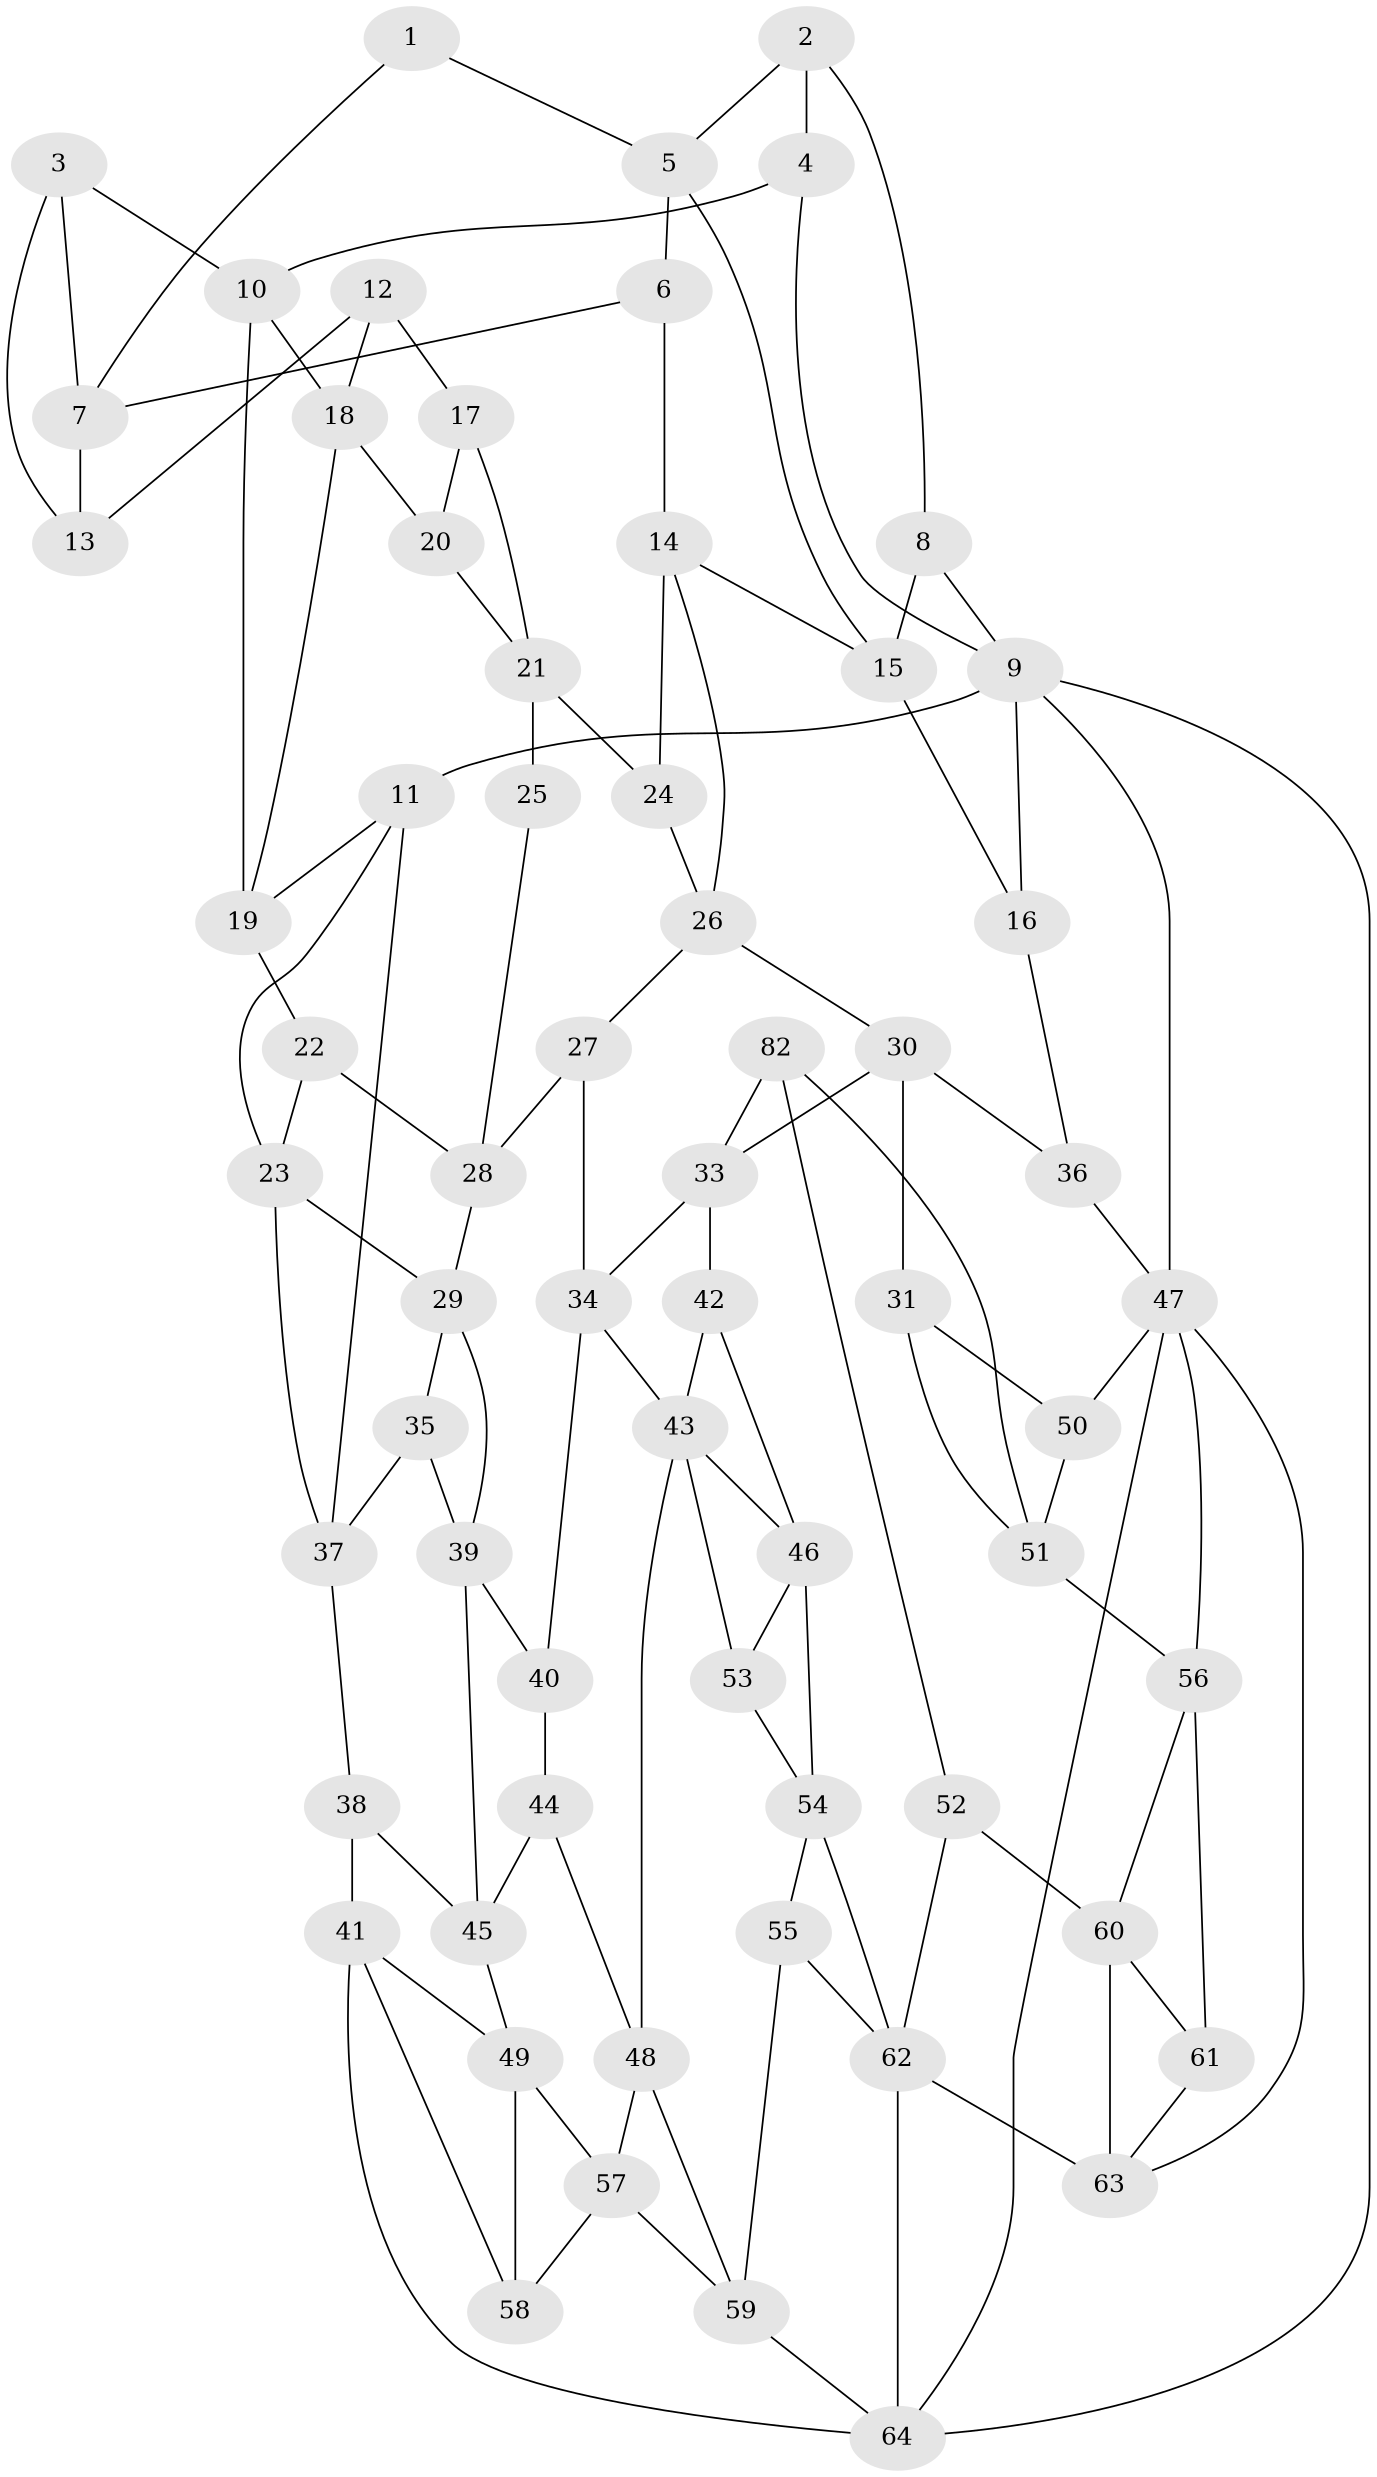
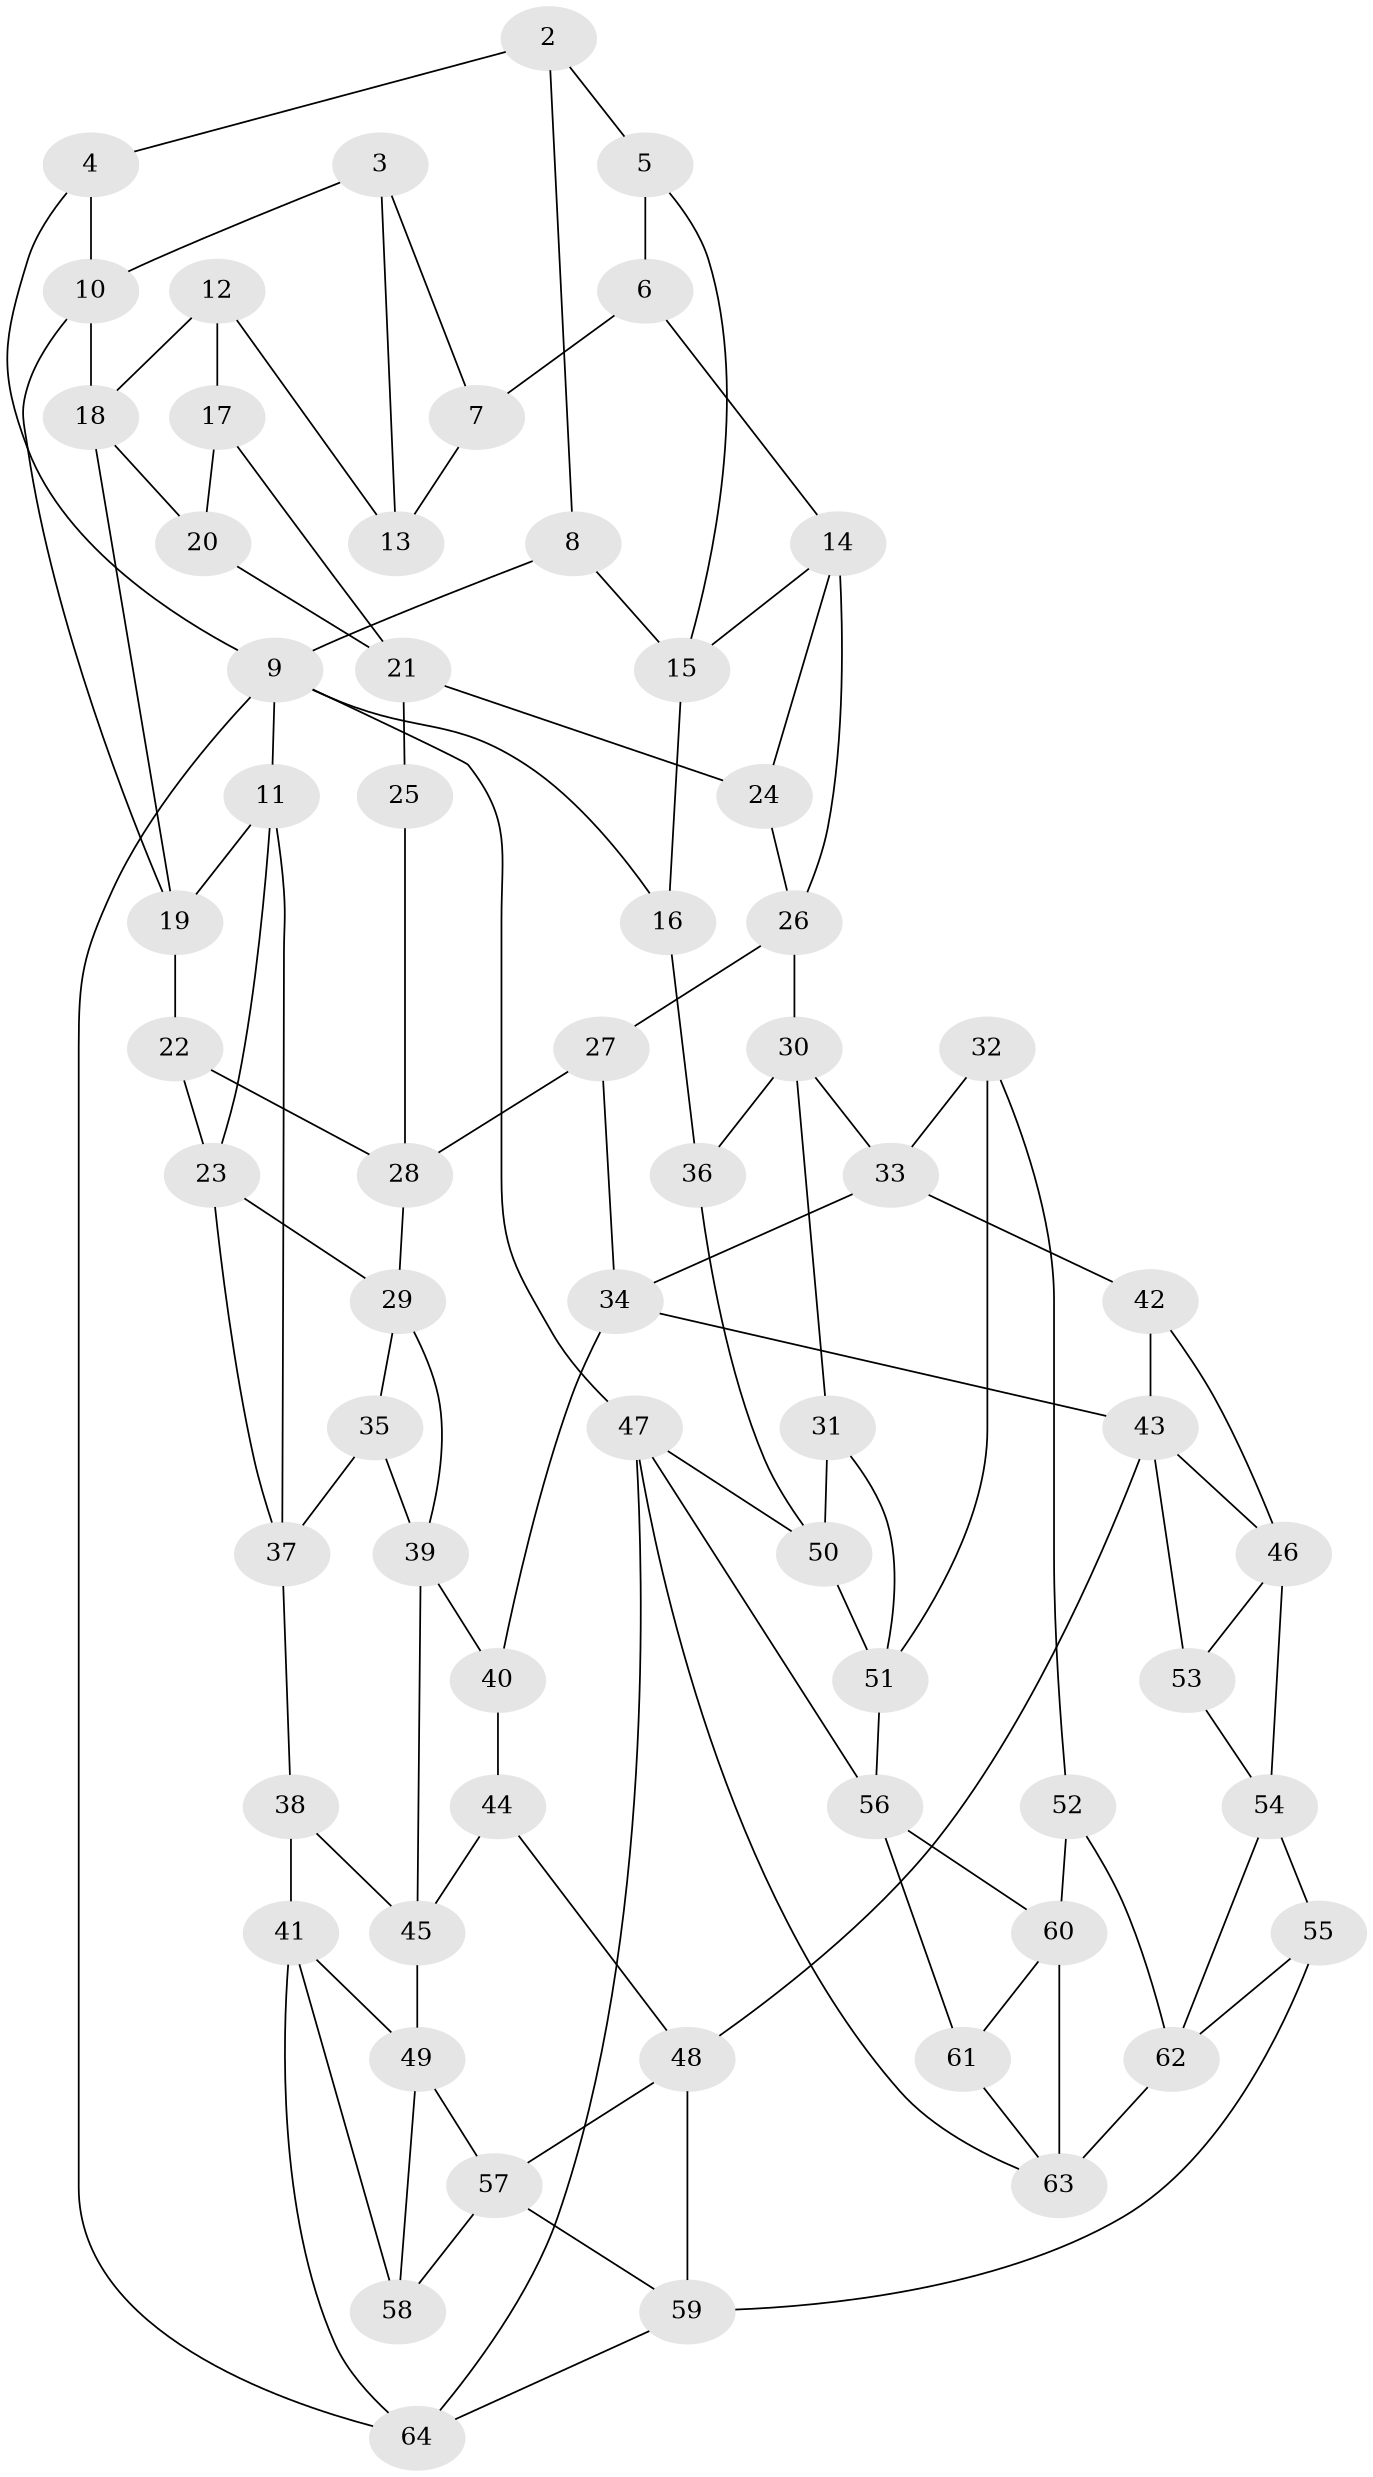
node "1": removed
node "82": label "82" -> "32"
edge "36" -- "47": now "36" -- "50"
edge "62" -- "64": removed
